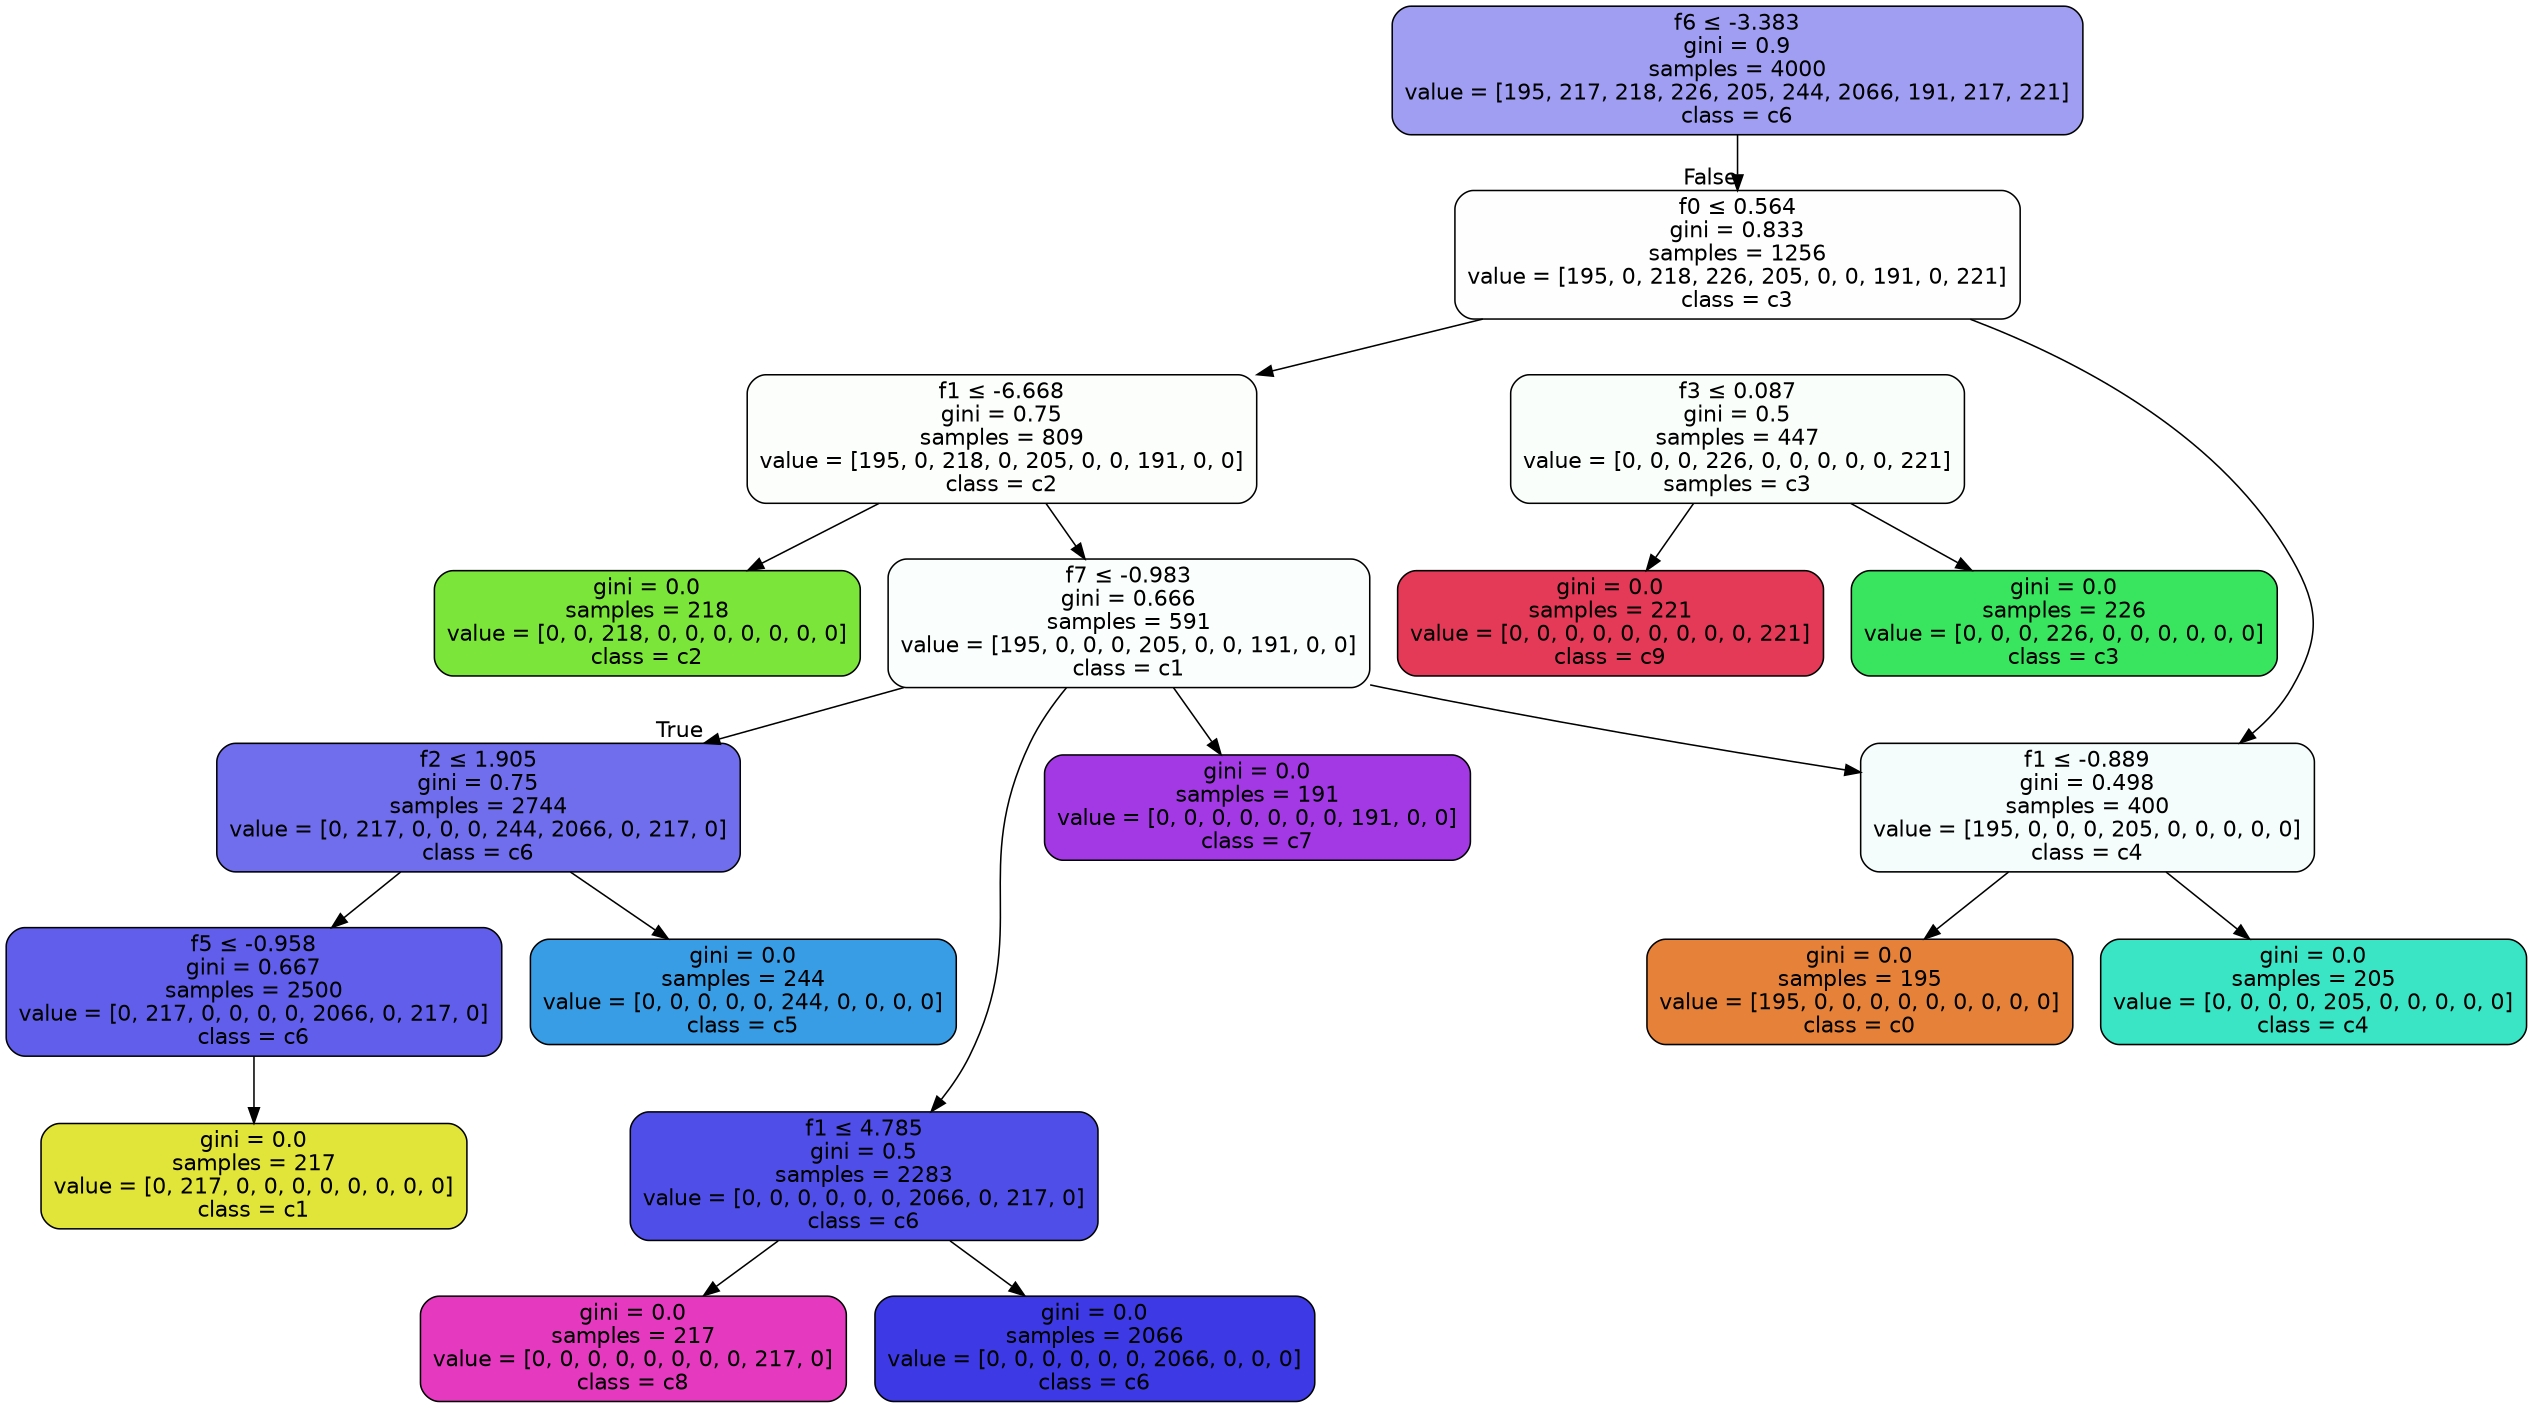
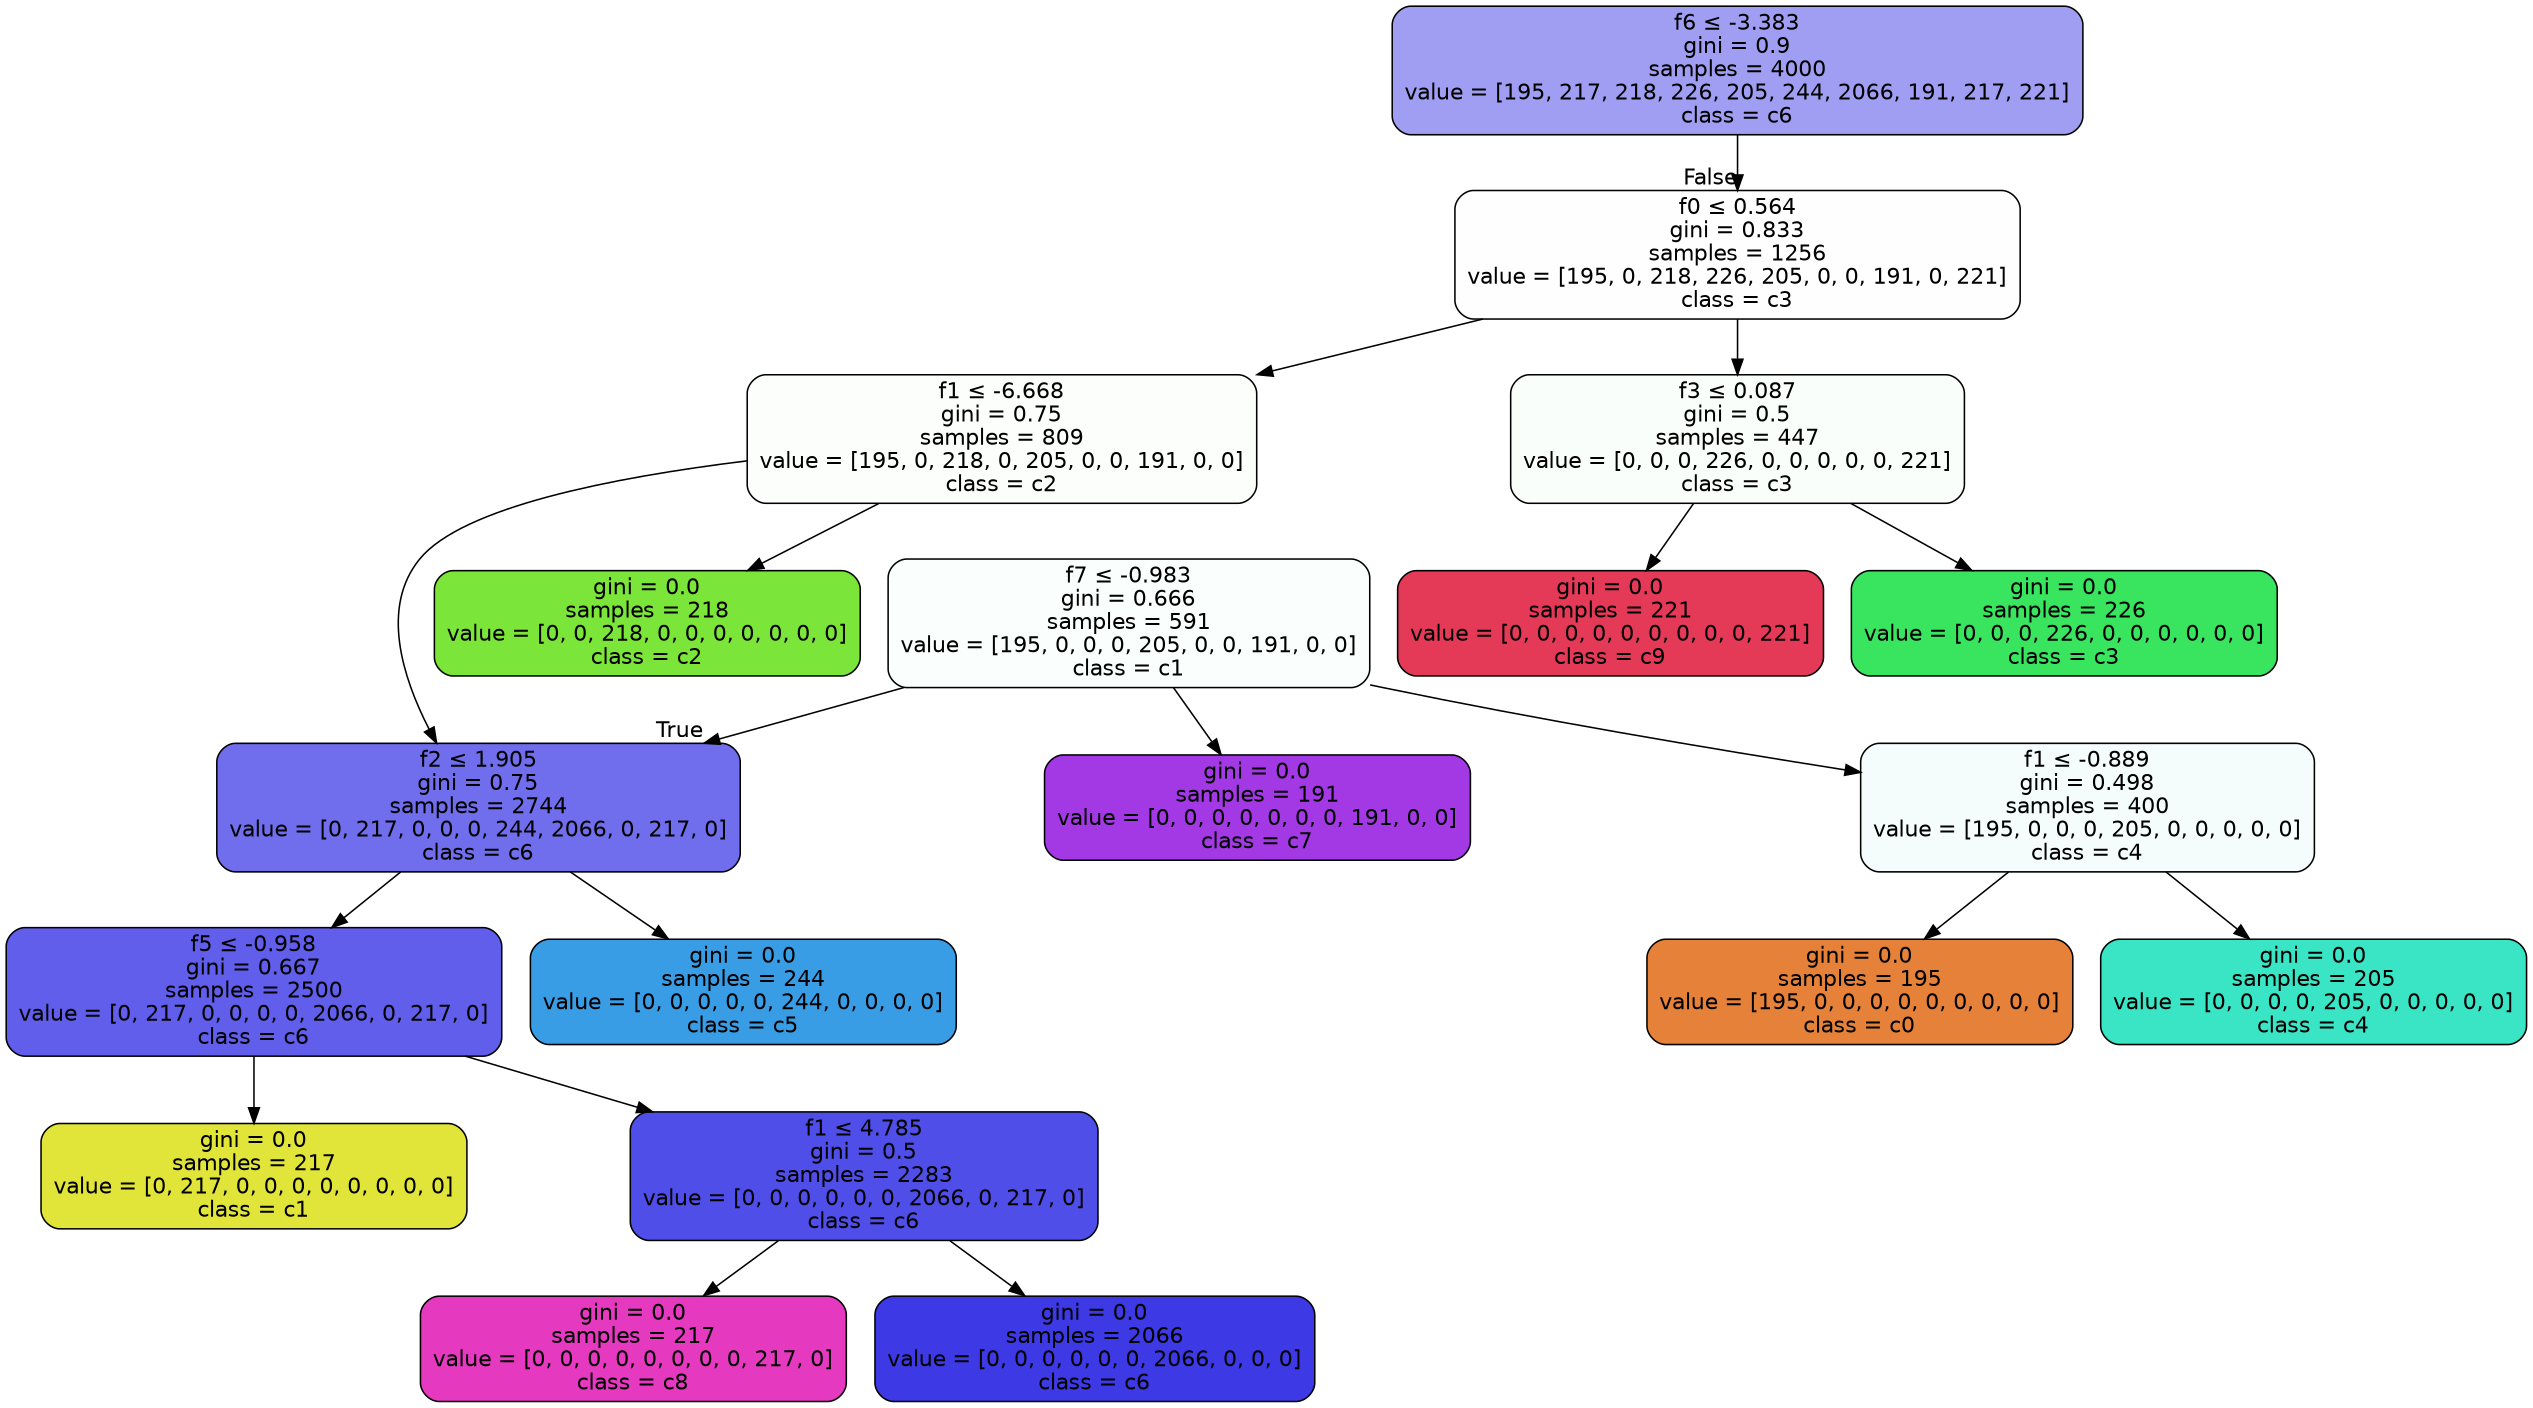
edge "f0 ≤ 0.564" -> "f1 ≤ -0.889": now "f0 ≤ 0.564" -> "f3 ≤ 0.087"
node "f3 ≤ 0.087": text "samples = c3" -> "class = c3"
edge "f1 ≤ -6.668" -> "f7 ≤ -0.983": now "f1 ≤ -6.668" -> "f2 ≤ 1.905"
edge "f7 ≤ -0.983" -> "f1 ≤ 4.785": now "f5 ≤ -0.958" -> "f1 ≤ 4.785"
